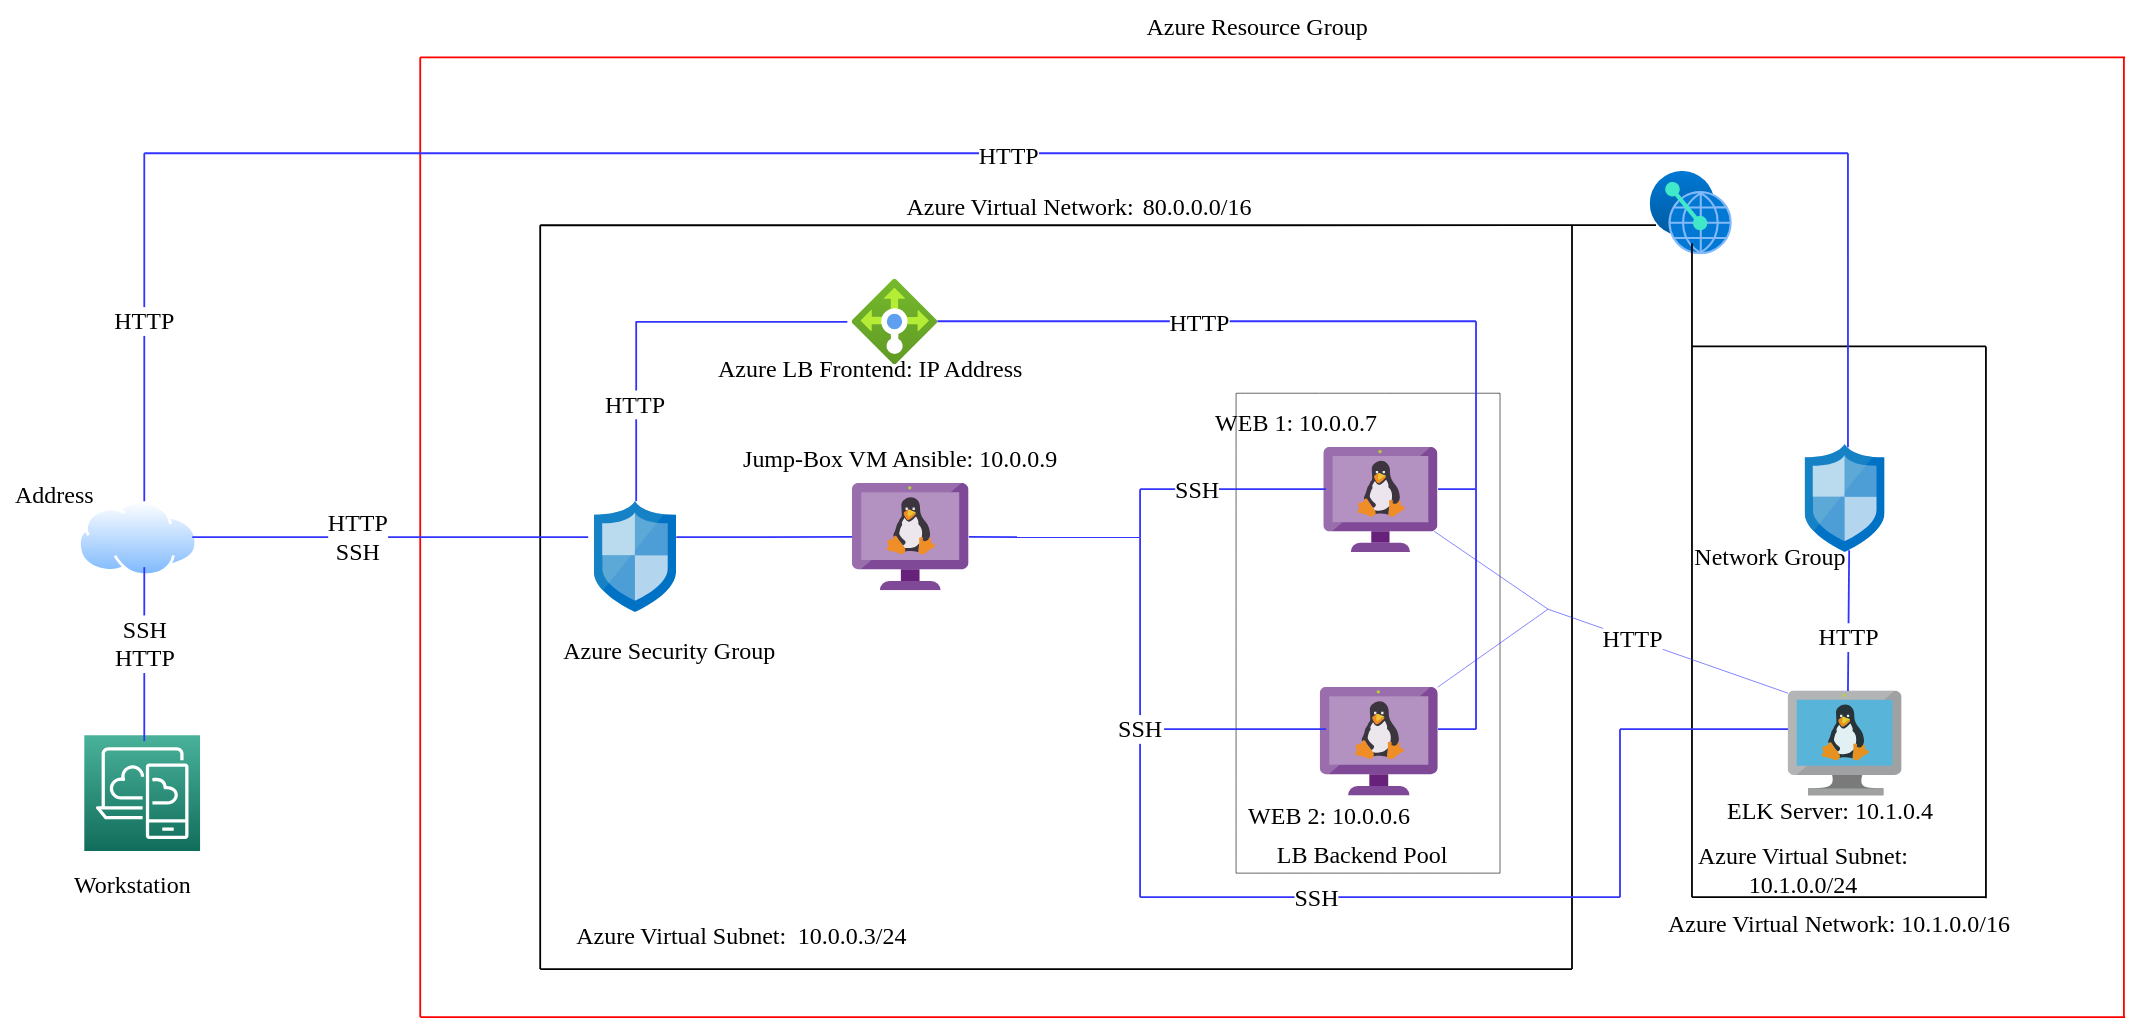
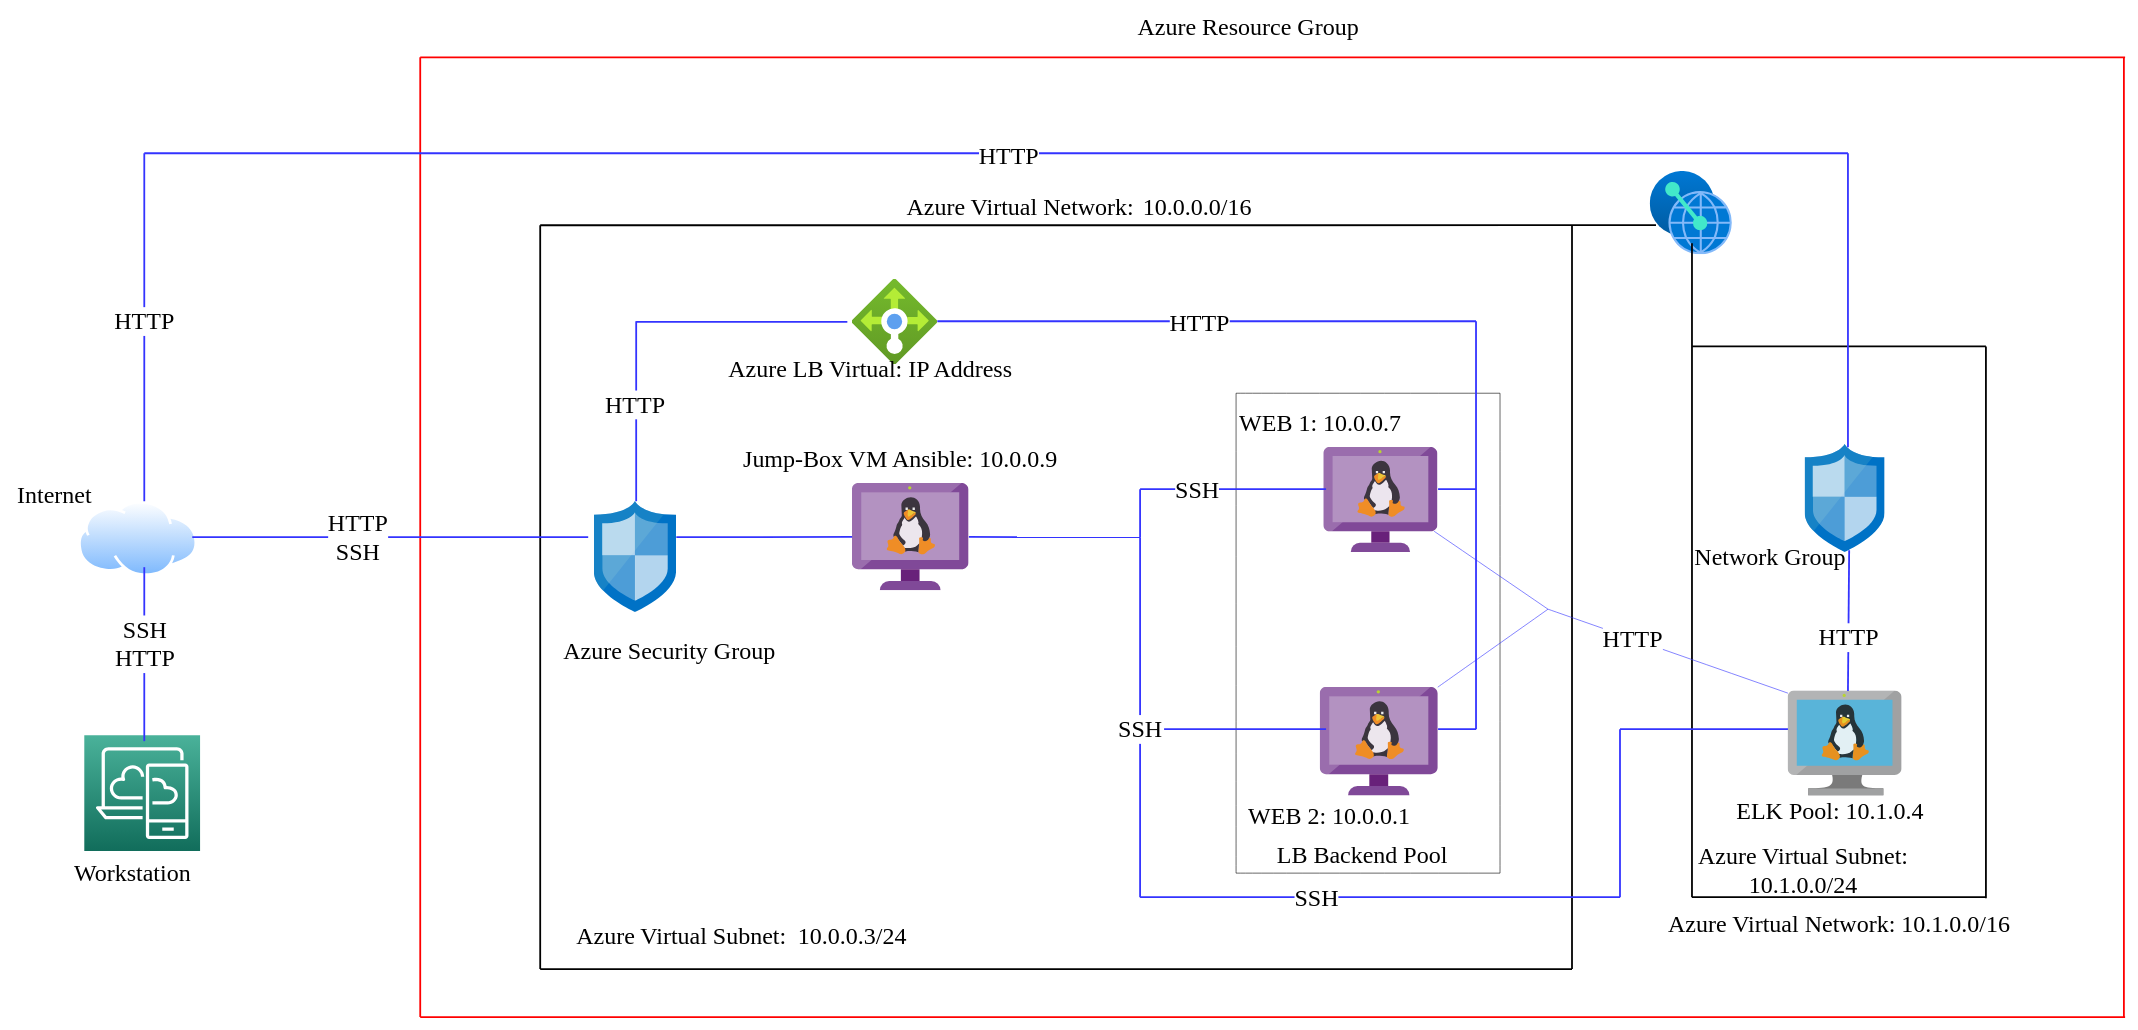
node "Azure Resource Group": moved (1257, 27) -> (1248, 27)
node "80.0.0.0/16": label "80.0.0.0/16" -> "10.0.0.0/16"
node "Azure LB Frontend: IP Address": label "Azure LB Frontend: IP Address" -> "Azure LB Virtual: IP Address"
node "WEB 1: 10.0.0.7": moved (1296, 423) -> (1320, 423)
node "Address": label "Address" -> "Internet"
node "ELK Server: 10.1.0.4": label "ELK Server: 10.1.0.4" -> "ELK Pool: 10.1.0.4"
node "WEB 2: 10.0.0.6": label "WEB 2: 10.0.0.6" -> "WEB 2: 10.0.0.1"
node "Workstation": moved (132, 885) -> (132, 873)
